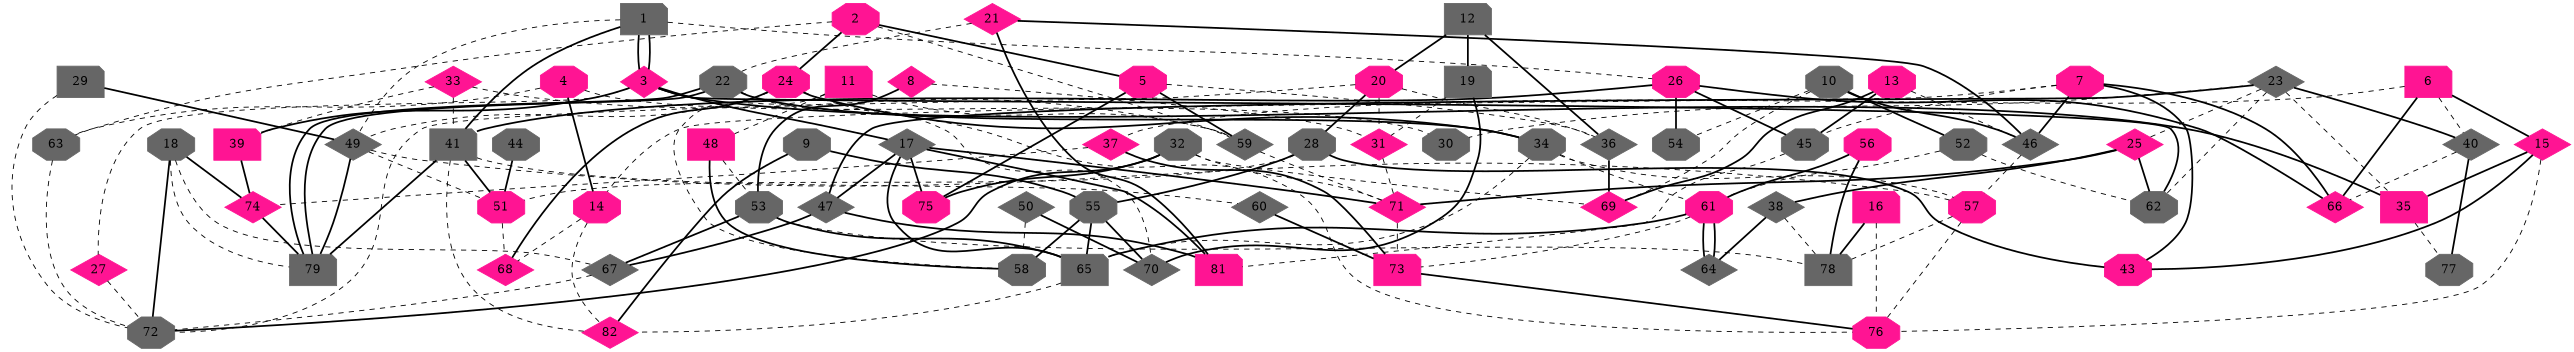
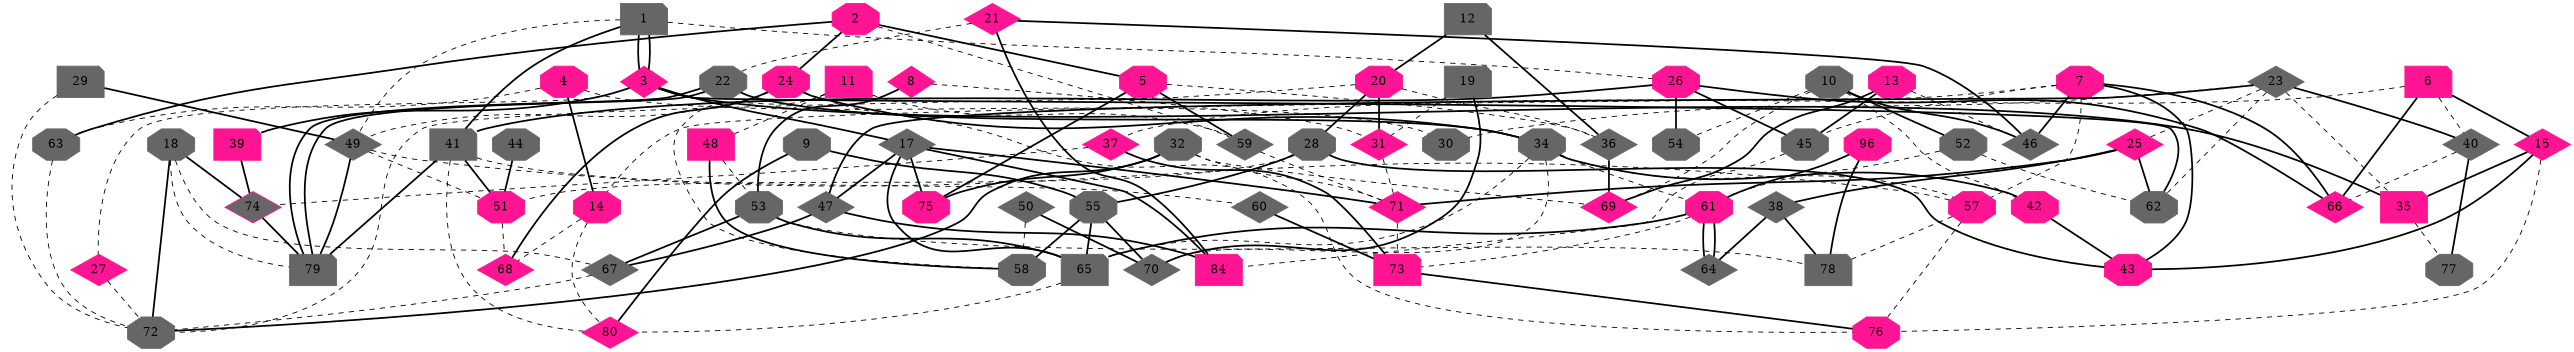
edge "12" -- "19": removed
edge "2" -- "63": style dashed -> bold
node "33": removed
edge "20" -- "31": style dashed -> bold
edge "22" -- "70": now "34" -- "70"
node "56": label "56" -> "96"
edge "46" -- "57": now "7" -- "57"
node "74": fillcolor deeppink -> gray40
node "16": removed
node "42": added
edge "38" -- "78": style dashed -> bold
node "81": label "81" -> "84"
node "82": label "82" -> "80"
